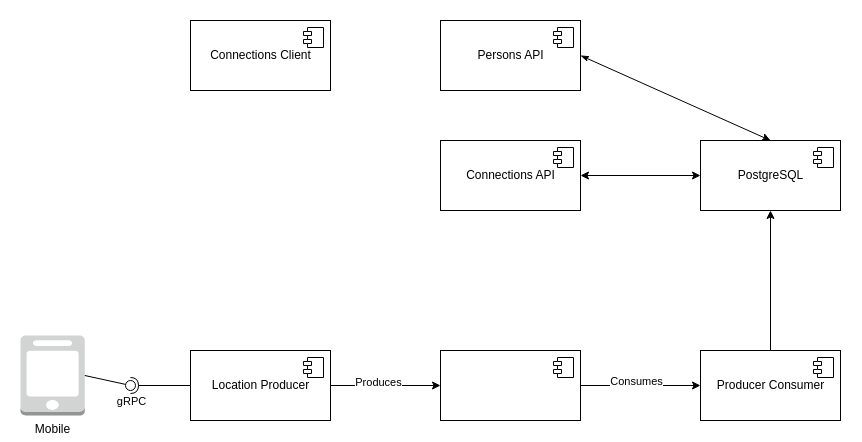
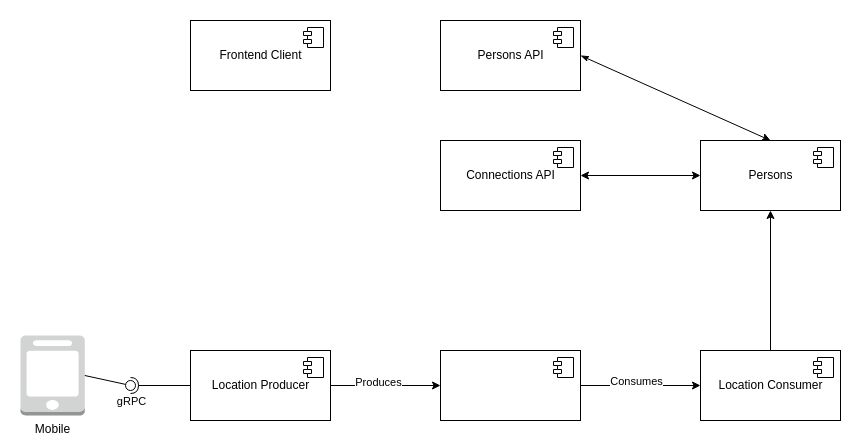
node "Connections Client": label "Connections Client" -> "Frontend Client"
node "PostgreSQL": label "PostgreSQL" -> "Persons"
node "Producer Consumer": label "Producer Consumer" -> "Location Consumer"
